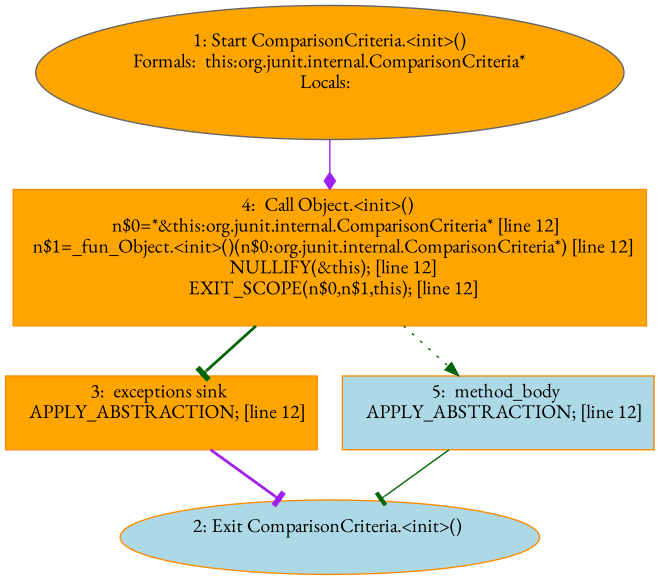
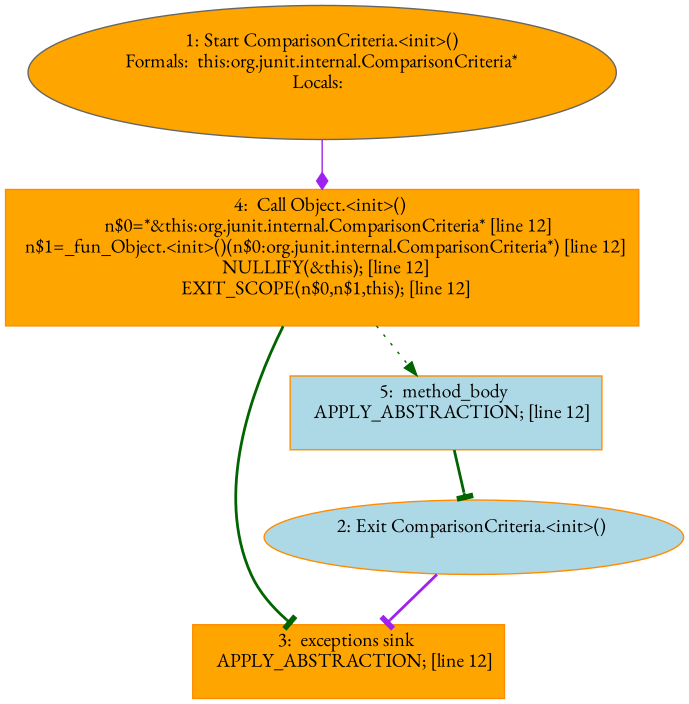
edge "3:  exceptions sink APPLY_ABSTRACTION; [line 12]" -> "2: Exit ComparisonCriteria.<init>()": reversed
edge "5:  method_body APPLY_ABSTRACTION; [line 12]" -> "2: Exit ComparisonCriteria.<init>()": style solid -> bold
